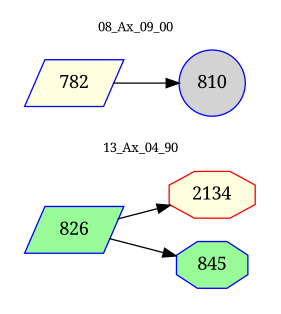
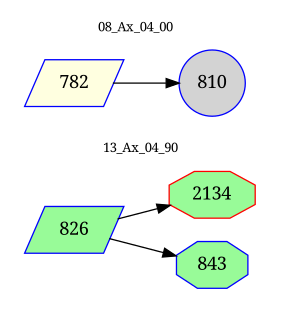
cluster "08_Ax_09_00": label "08_Ax_09_00" -> "08_Ax_04_00"
node "2134": fillcolor lightyellow -> palegreen
node "845": label "845" -> "843"
